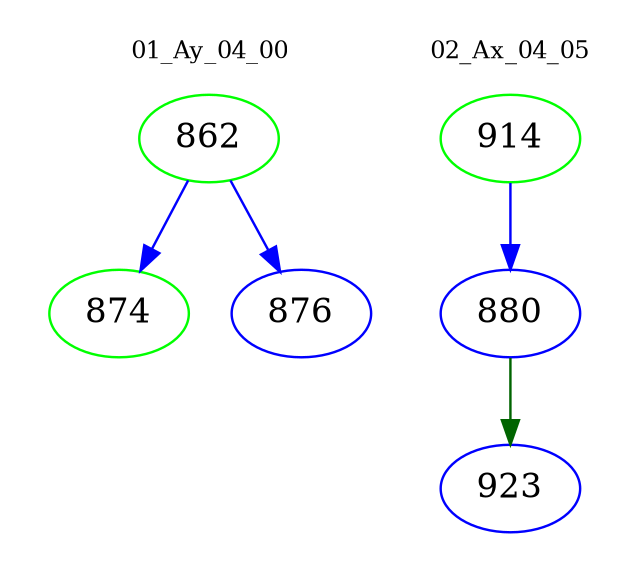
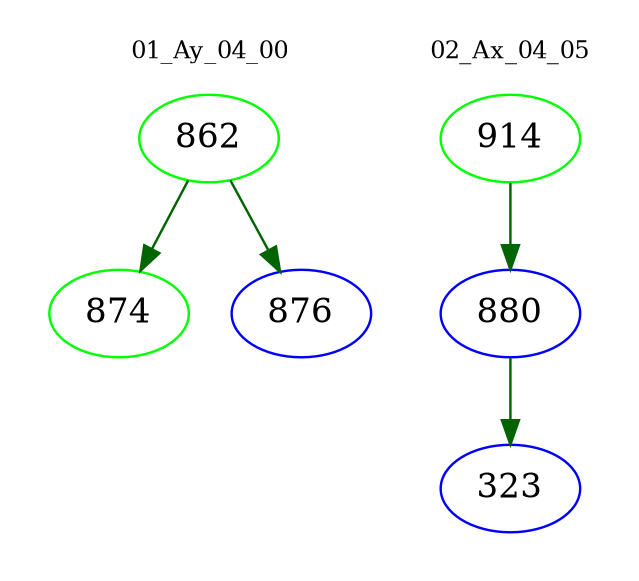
edge "914" -> "880": color blue -> darkgreen
edge "862" -> "874": color blue -> darkgreen
edge "862" -> "876": color blue -> darkgreen
node "923": label "923" -> "323"
